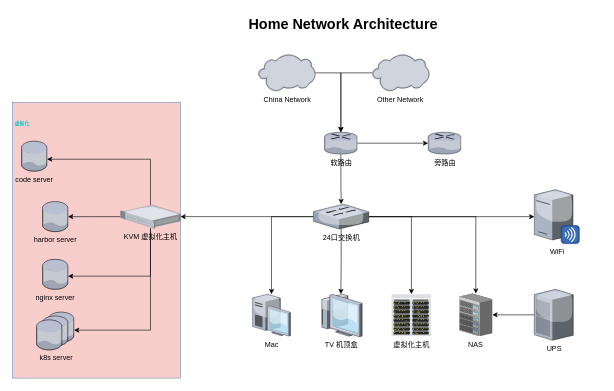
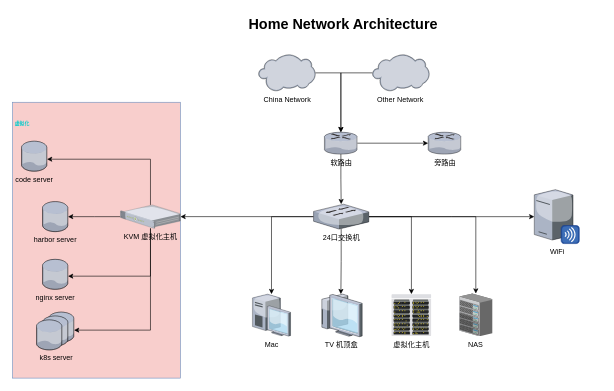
edge "UPS" -> "NAS": removed
node "UPS": removed
